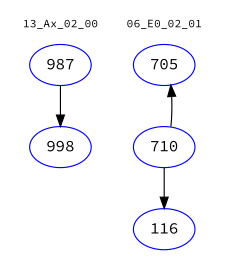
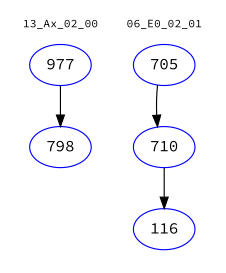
node "987": label "987" -> "977"
edge "710" -> "705": reversed
node "998": label "998" -> "798"
